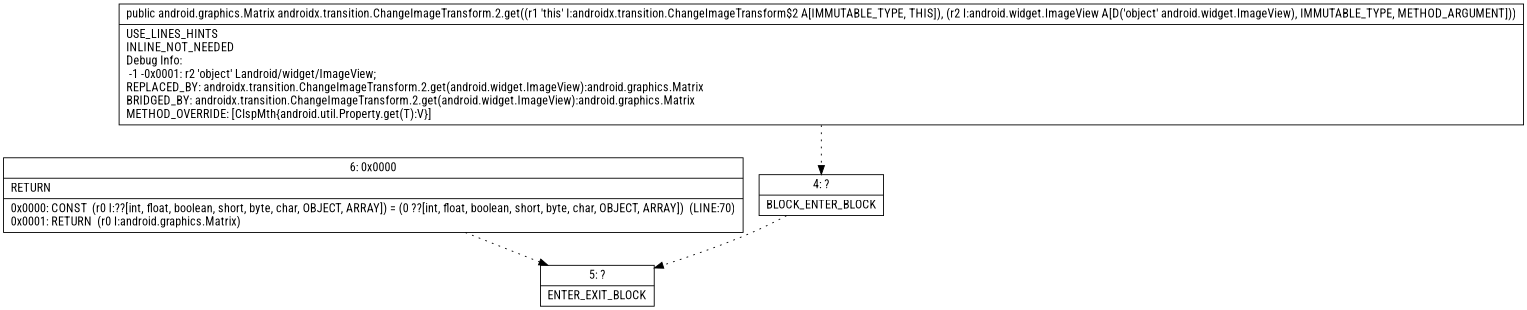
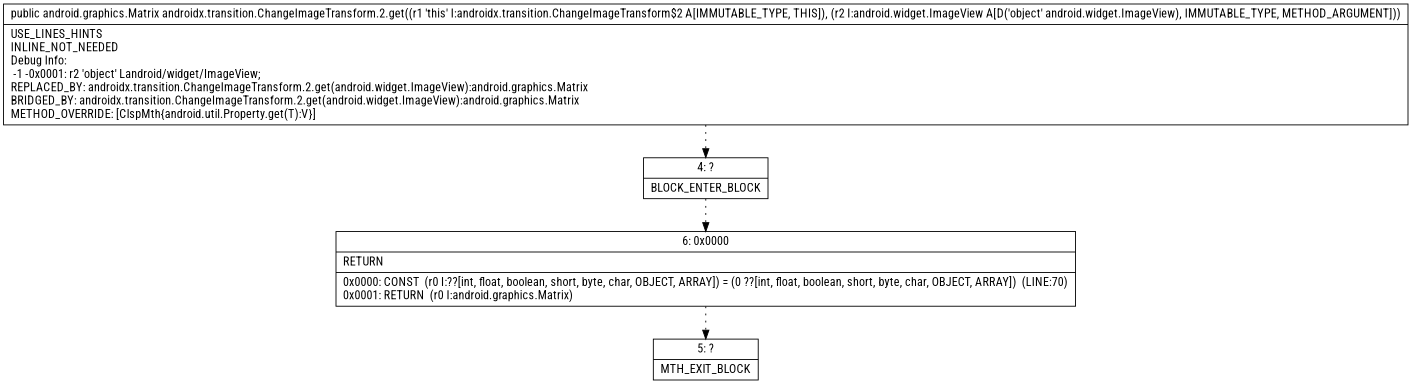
edge "4: ?" -> "5: ?": now "4: ?" -> "6: 0x0000"
node "5: ?": text "ENTER_EXIT_BLOCK" -> "MTH_EXIT_BLOCK"
